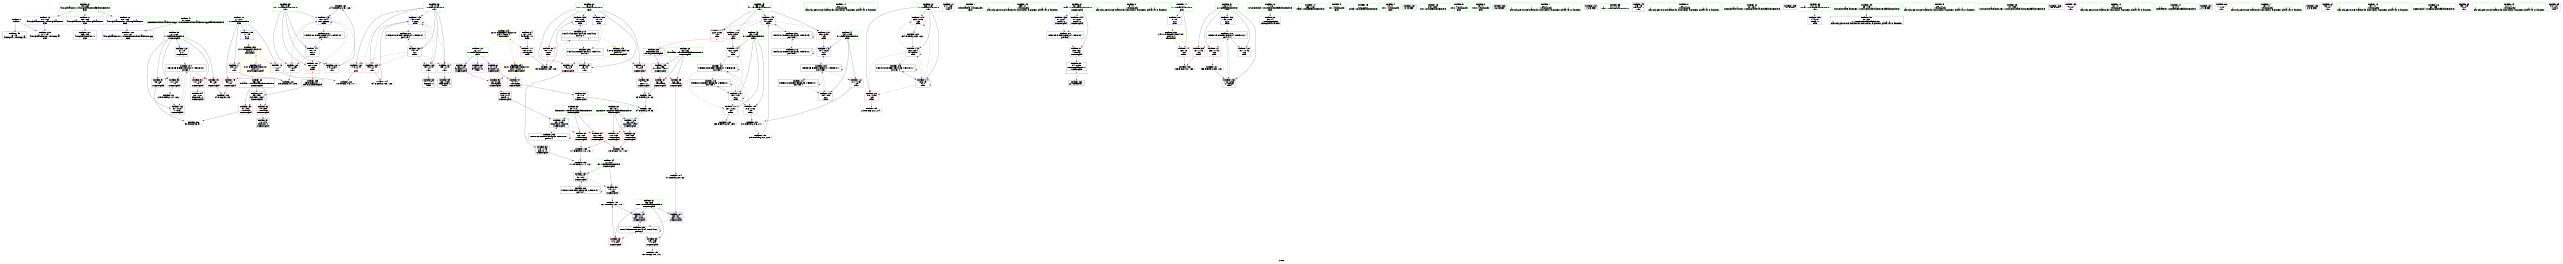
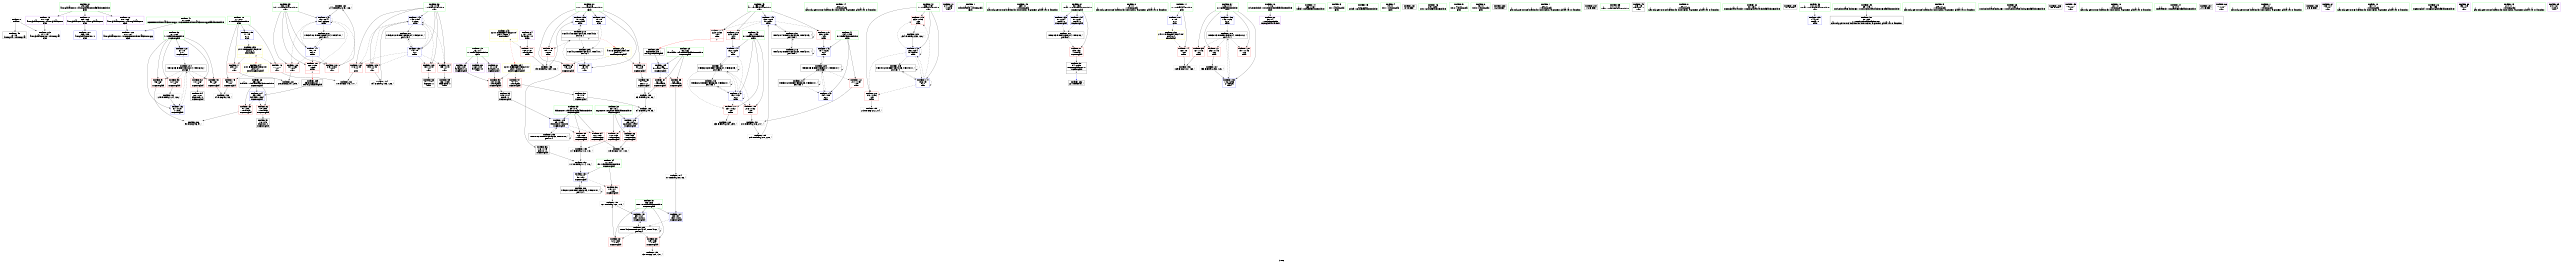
edge "NodeID: 61" -> "NodeID: 97": now "NodeID: 61" -> "NodeID: 98"
